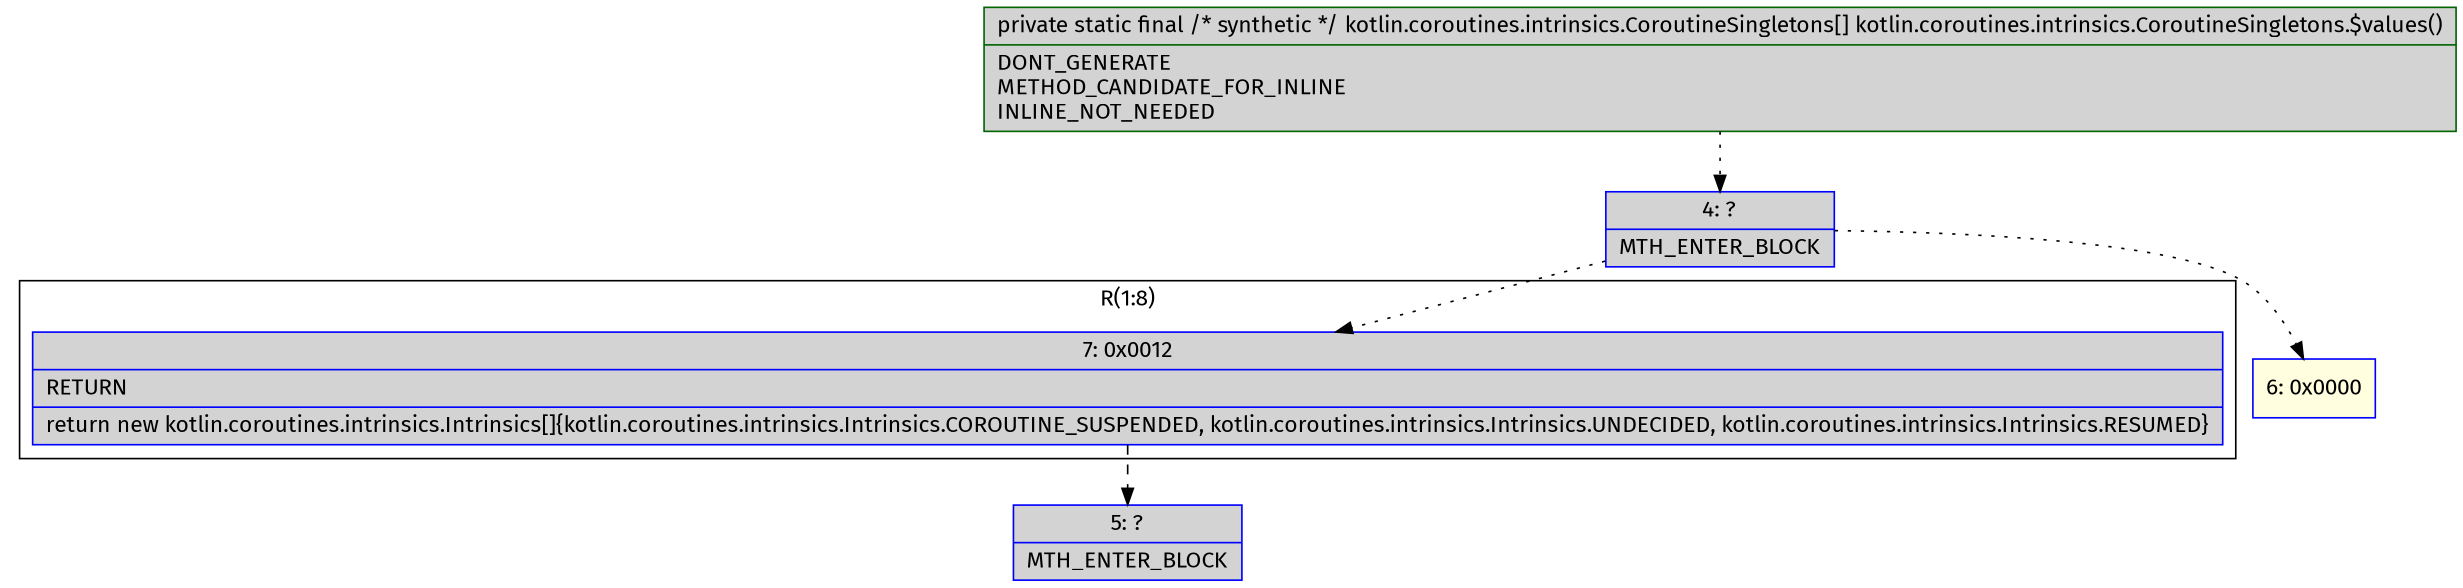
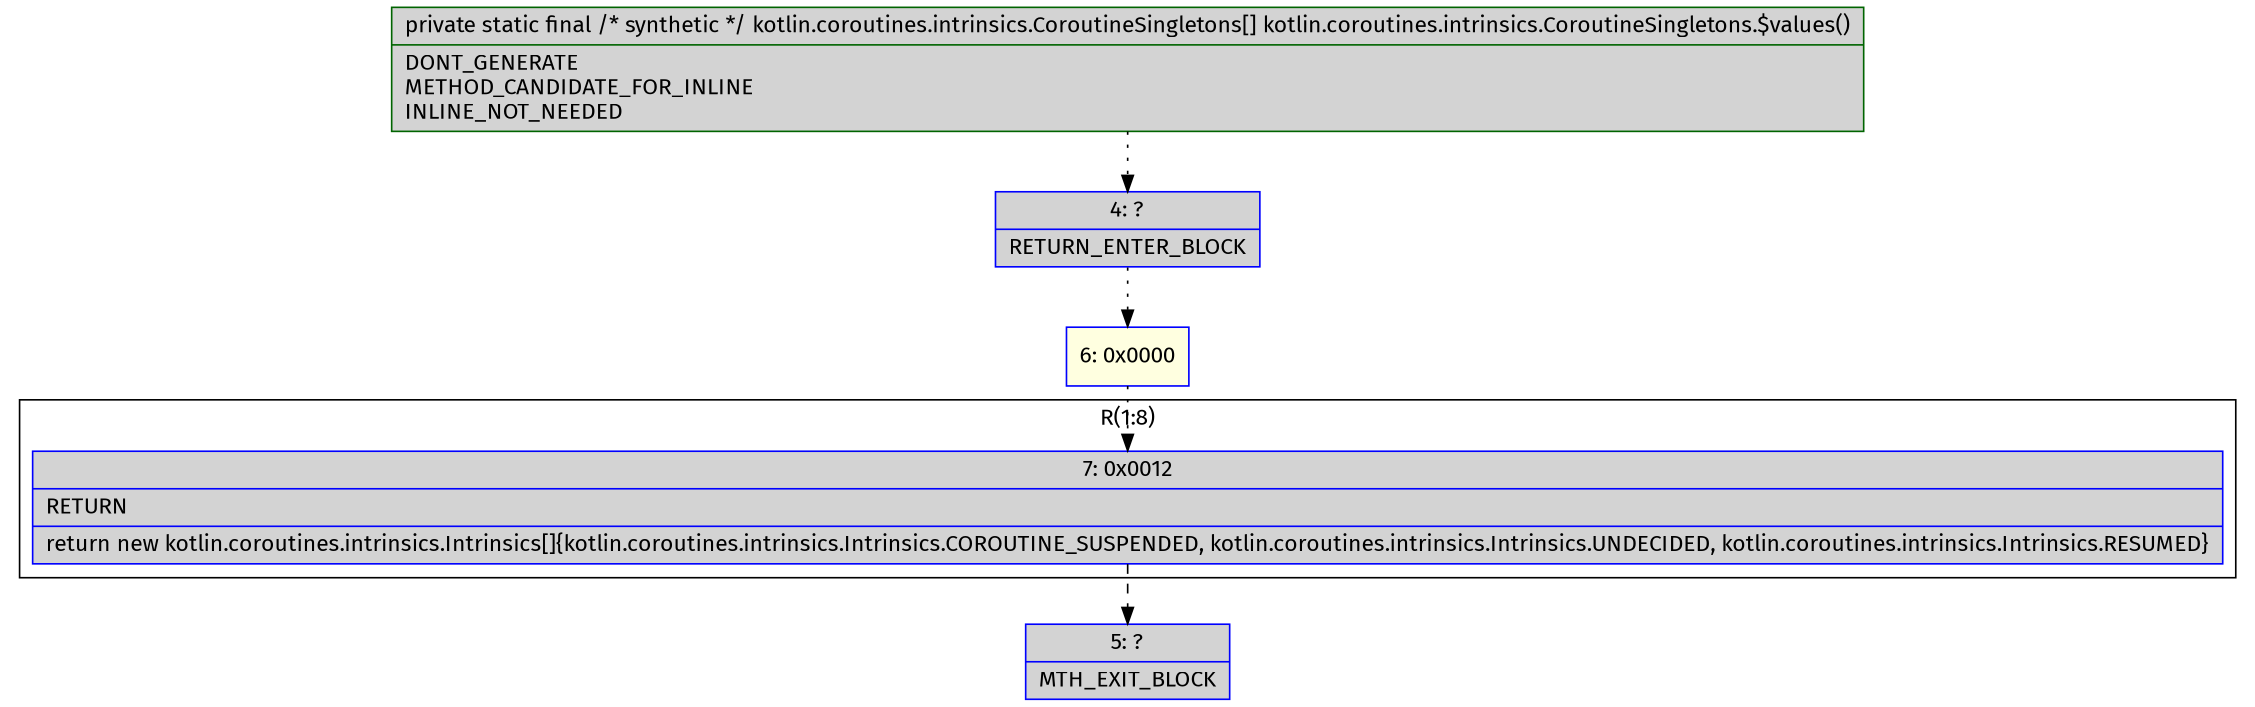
node "4: ?": text "MTH_ENTER_BLOCK" -> "RETURN_ENTER_BLOCK"
edge "4: ?" -> "7: 0x0012": now "6: 0x0000" -> "7: 0x0012"
node "5: ?": text "MTH_ENTER_BLOCK" -> "MTH_EXIT_BLOCK"
